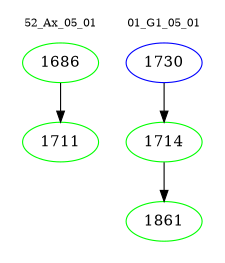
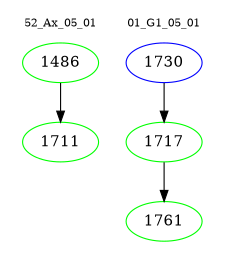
node "1686": label "1686" -> "1486"
node "1714": label "1714" -> "1717"
node "1861": label "1861" -> "1761"
